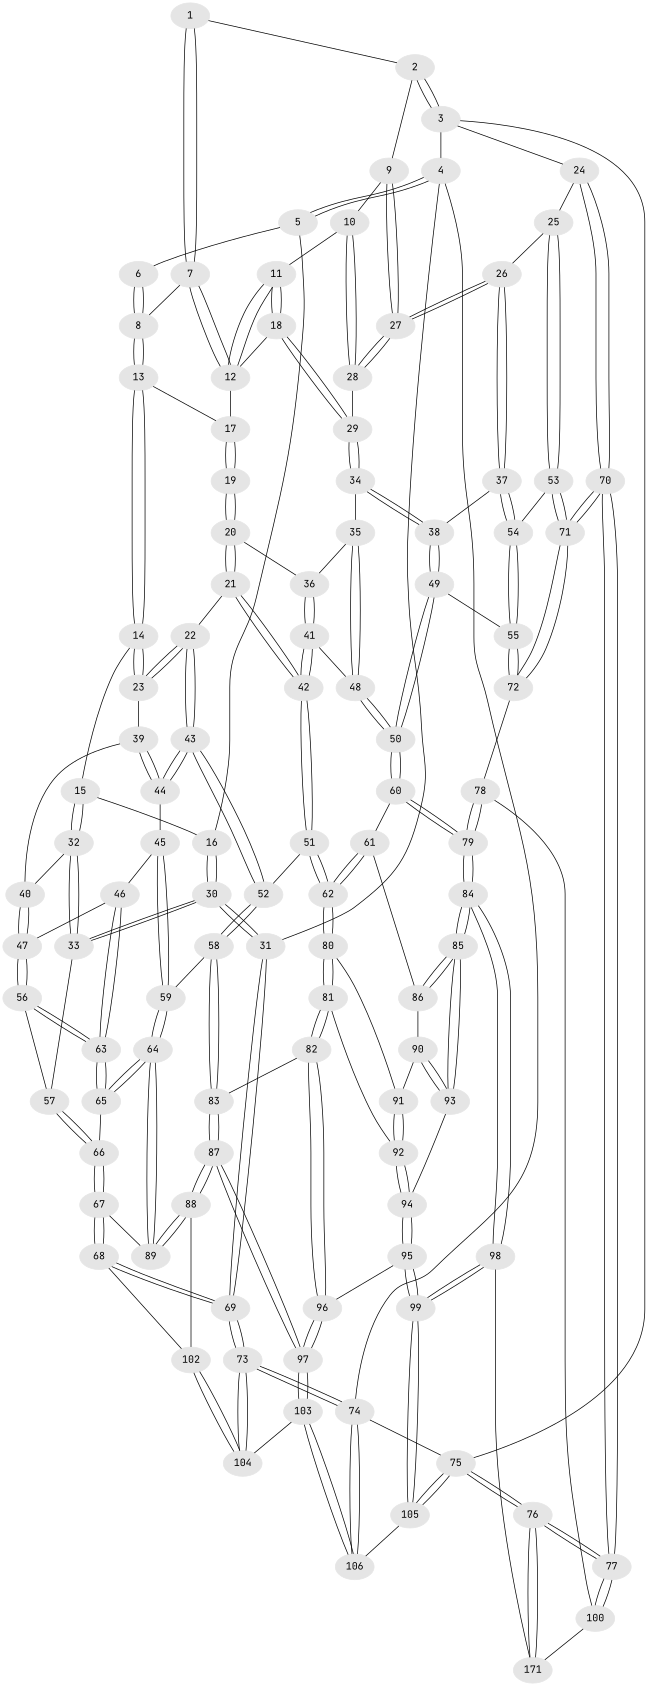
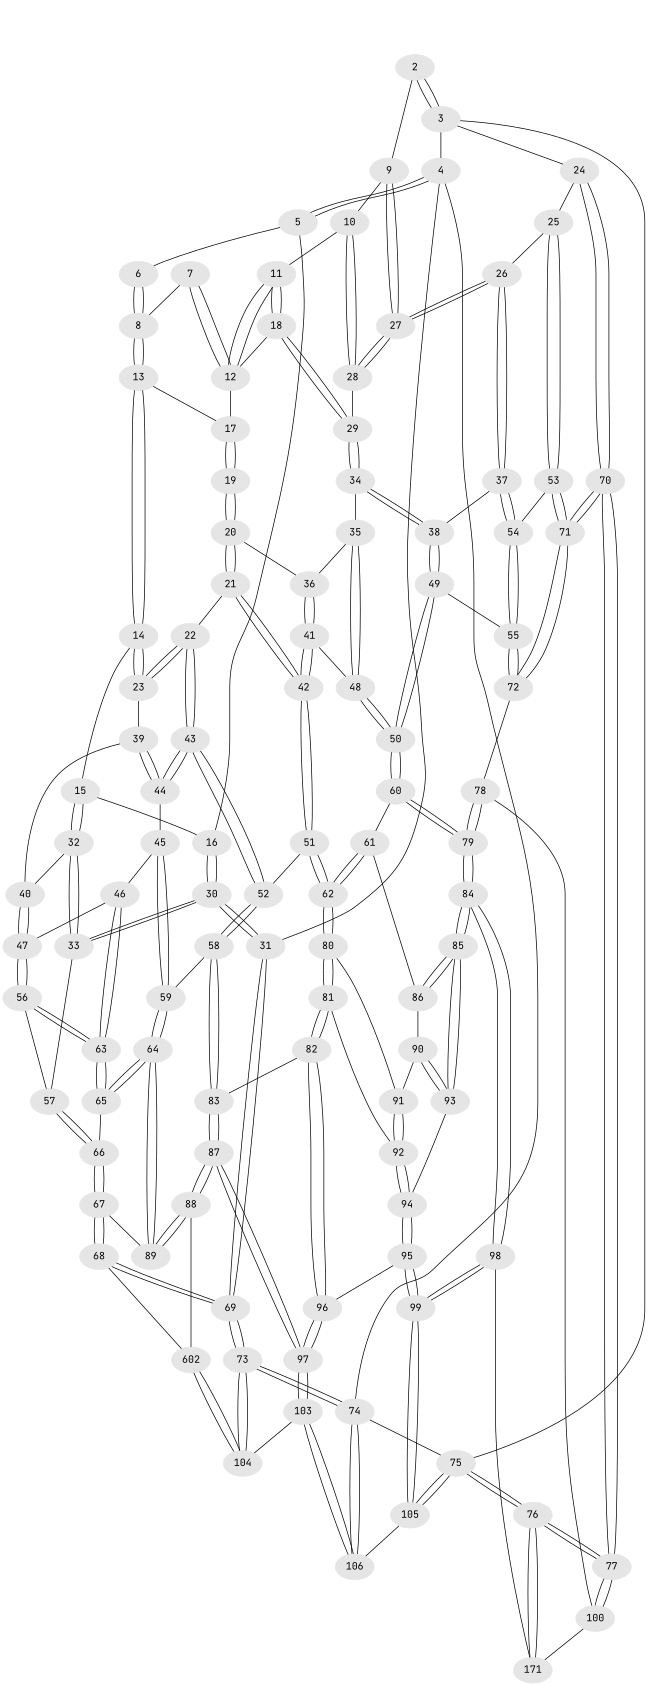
node "1": removed
node "102": label "102" -> "602"
